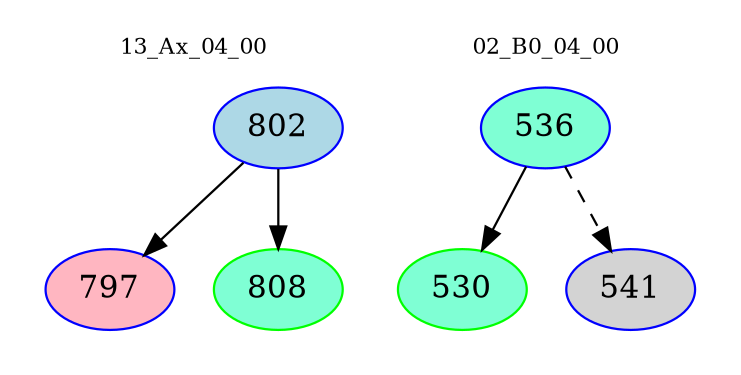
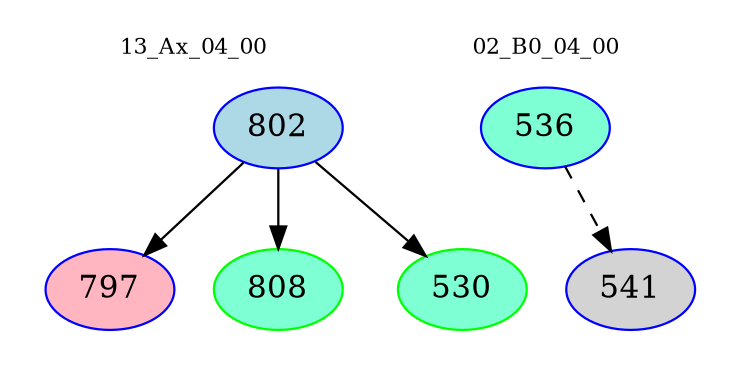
edge "536" -> "530": now "802" -> "530"
